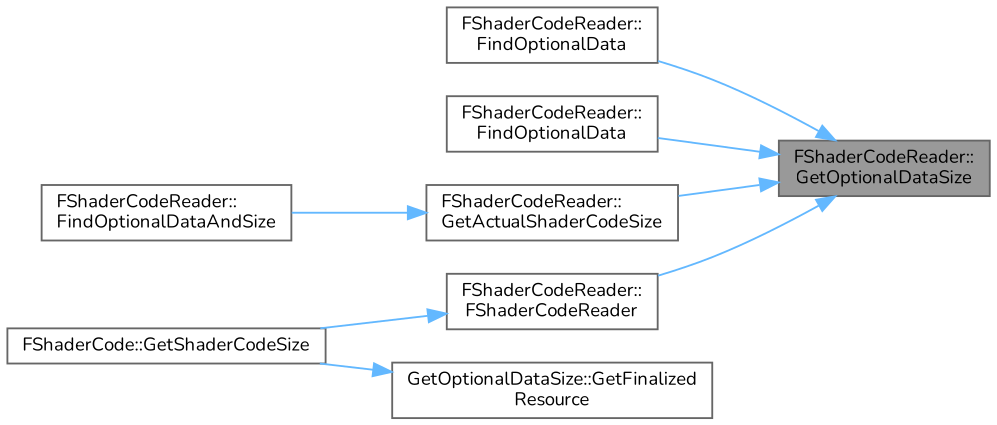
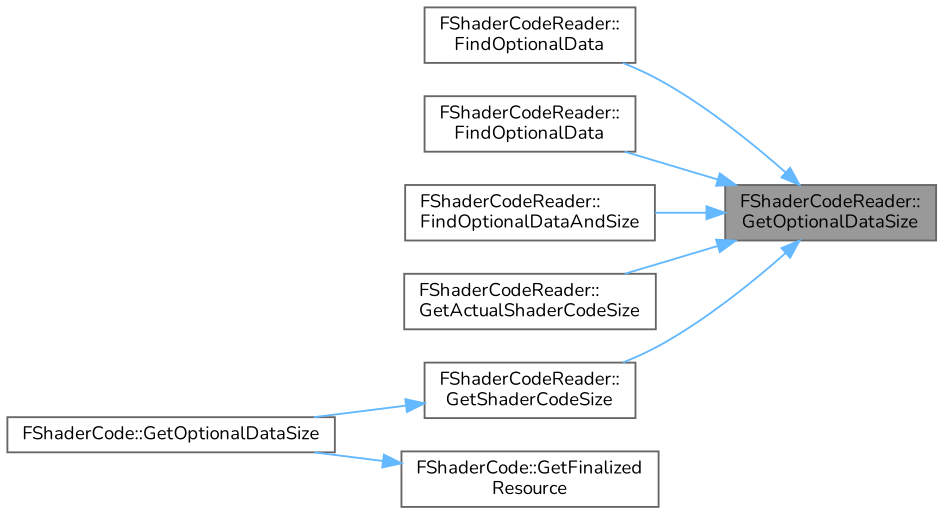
edge "FShaderCodeReader:: FindOptionalDataAndSize" -> "FShaderCodeReader:: GetActualShaderCodeSize": now "FShaderCodeReader:: FindOptionalDataAndSize" -> "FShaderCodeReader:: GetOptionalDataSize"
node "FShaderCodeReader:: FShaderCodeReader": label "FShaderCodeReader:: FShaderCodeReader" -> "FShaderCodeReader:: GetShaderCodeSize"
node "FShaderCode::GetShaderCodeSize": label "FShaderCode::GetShaderCodeSize" -> "FShaderCode::GetOptionalDataSize"
node "GetOptionalDataSize::GetFinalized Resource": label "GetOptionalDataSize::GetFinalized Resource" -> "FShaderCode::GetFinalized Resource"
